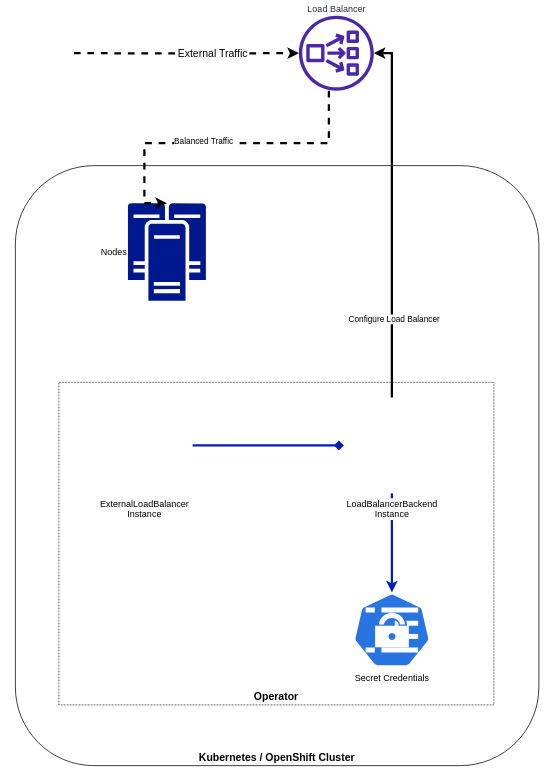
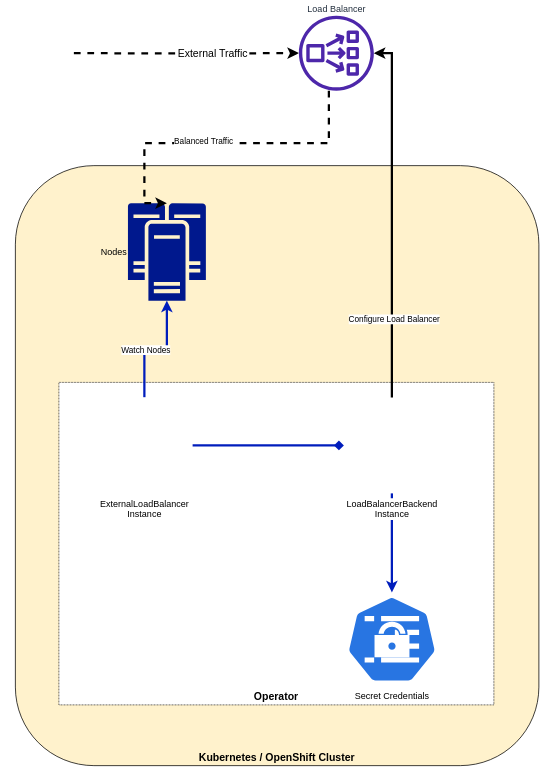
edge "ExternalLoadBalancer Instance" -> "Nodes": added, label "Watch Nodes"
node "Secret Credentials": size 91x75 -> 91x94
node "Kubernetes / OpenShift Cluster": fillcolor #ffffff -> #fff2cc
